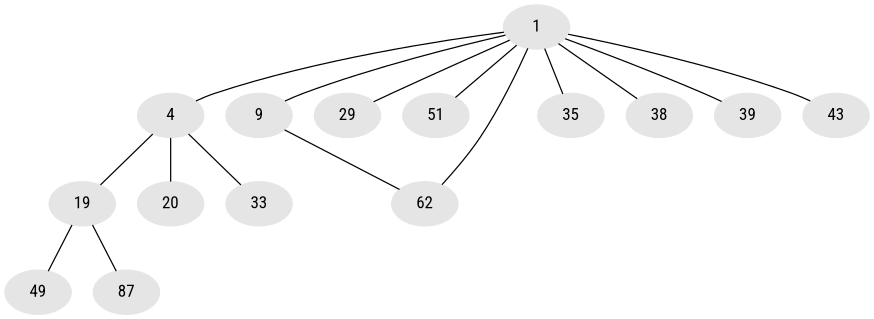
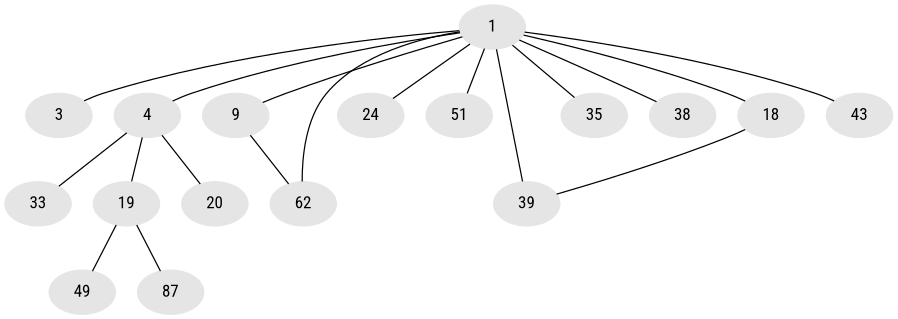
node "3": added
node "29": label "29" -> "24"
node "18": added
